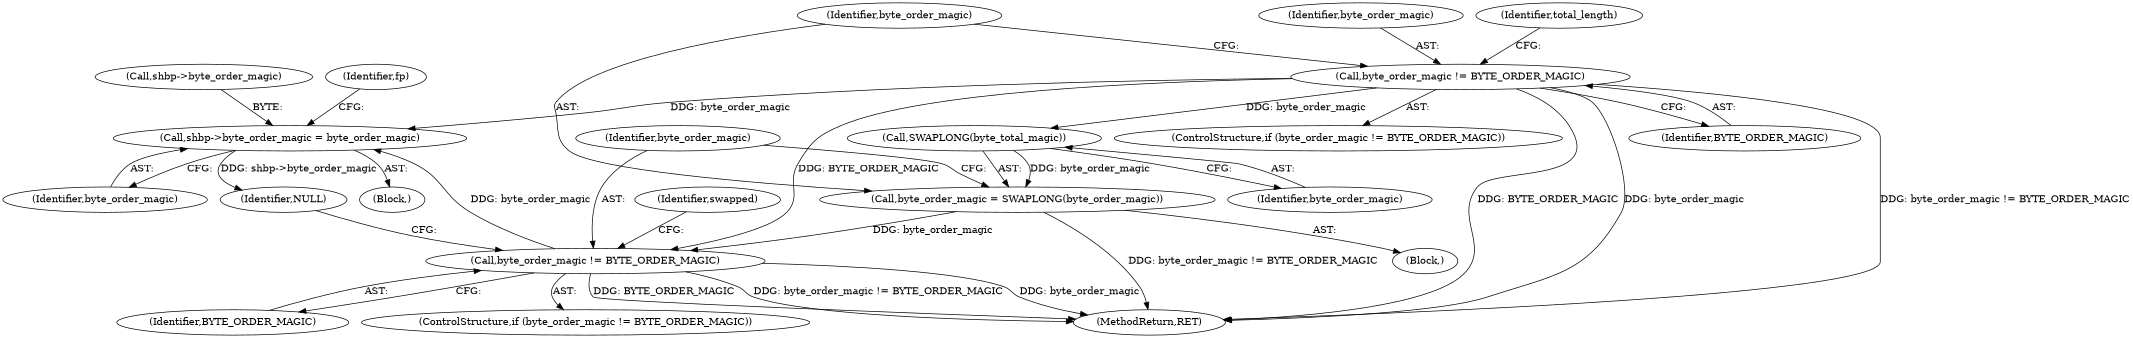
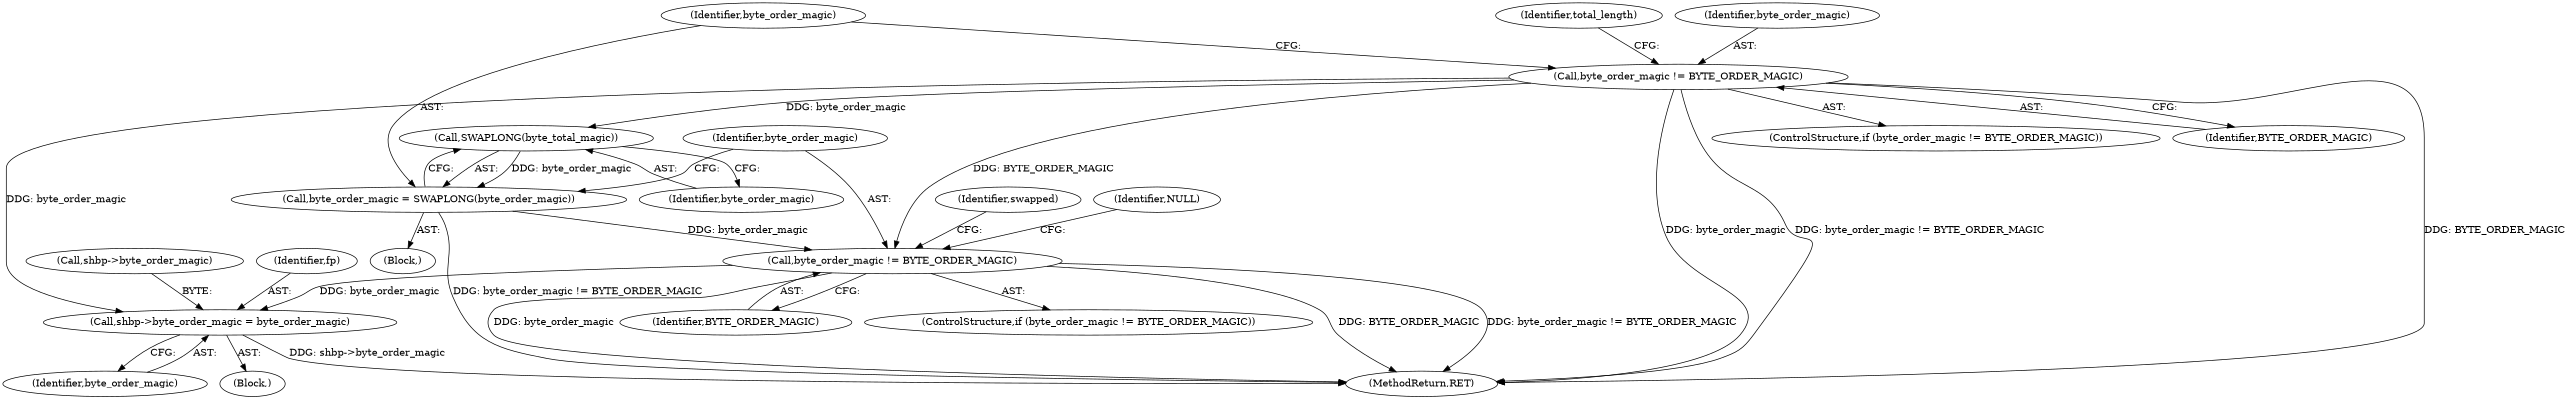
edge "(Identifier,fp)" -> "(Call,shbp->byte_order_magic = byte_order_magic)": label "CFG: " -> "AST: "
edge "(Call,byte_order_magic = SWAPLONG(byte_order_magic))" -> "(Call,SWAPLONG(byte_total_magic))": added, label "CFG:"
edge "(Call,shbp->byte_order_magic = byte_order_magic)" -> "(Identifier,NULL)": now "(Call,shbp->byte_order_magic = byte_order_magic)" -> "(MethodReturn,RET)"
